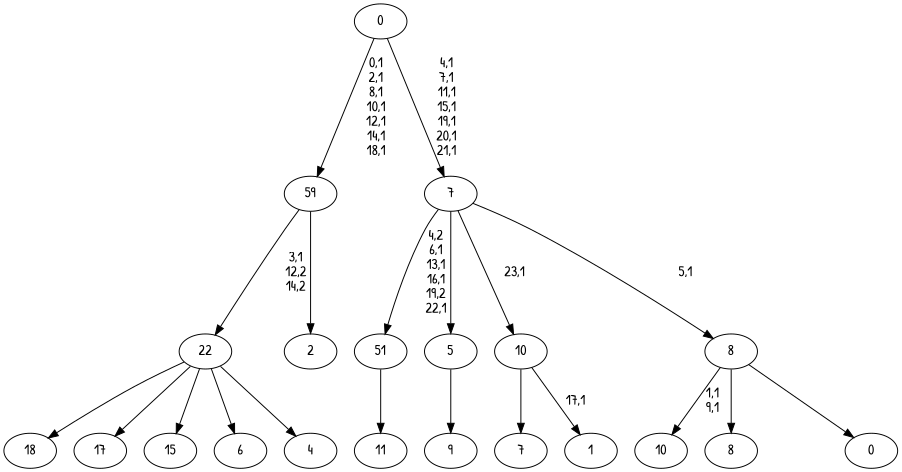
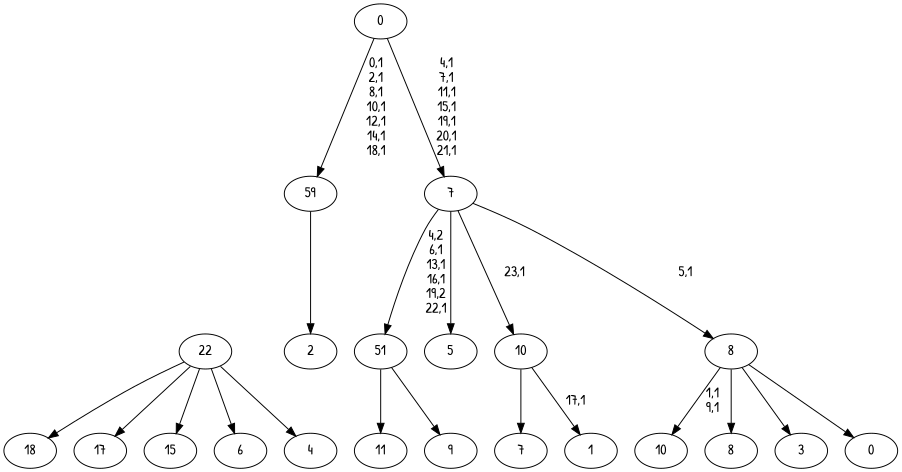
edge "59" -> "22": removed, label "3,1 12,2 14,2"
edge "5" -> "9": now "51" -> "9"
node "3": added
